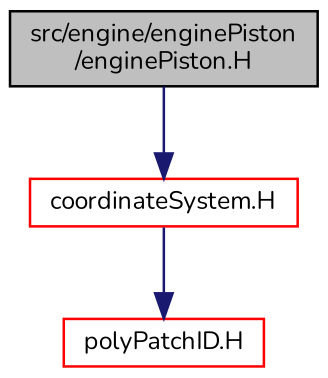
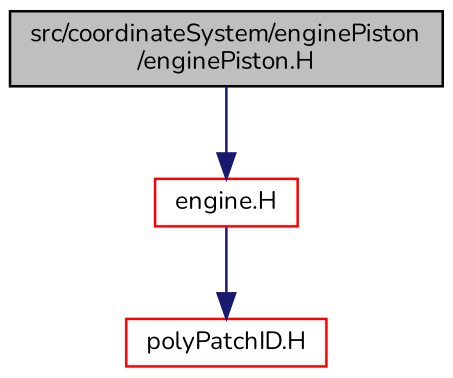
node "src/engine/enginePiston /enginePiston.H": label "src/engine/enginePiston /enginePiston.H" -> "src/coordinateSystem/enginePiston /enginePiston.H"
node "coordinateSystem.H": label "coordinateSystem.H" -> "engine.H"
